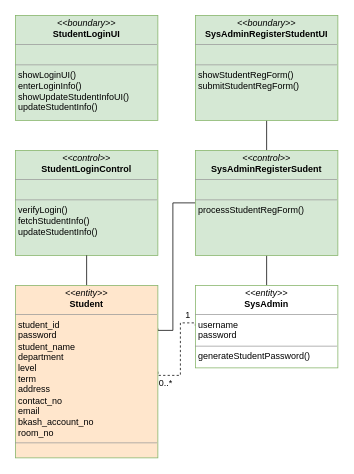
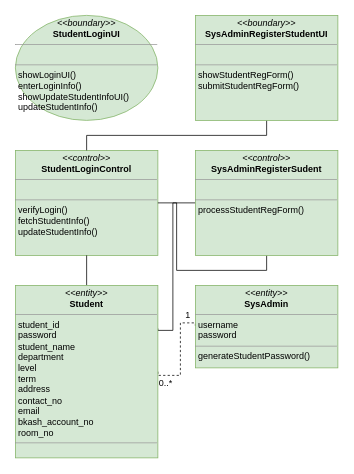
node "<<boundary>> StudentLoginUI showLoginUI() enterLoginInfo() showUpdateStudentInfoUI() updateStudentInfo()": shape rectangle -> ellipse
edge "<<boundary>> SysAdminRegisterStudentUI showStudentRegForm() submitStudentRegForm()" -- "<<control>> SysAdminRegisterSudent processStudentRegForm()": now "<<boundary>> SysAdminRegisterStudentUI showStudentRegForm() submitStudentRegForm()" -- "<<control>> StudentLoginControl verifyLogin() fetchStudentInfo() updateStudentInfo()"
edge "<<control>> SysAdminRegisterSudent processStudentRegForm()" -- "<<entity>> SysAdmin username password generateStudentPassword()": now "<<control>> SysAdminRegisterSudent processStudentRegForm()" -- "<<control>> StudentLoginControl verifyLogin() fetchStudentInfo() updateStudentInfo()"
node "<<entity>> SysAdmin username password generateStudentPassword()": fillcolor #ffffff -> #d5e8d4
node "<<entity>> Student student_id password student_name department level term address contact_no email bkash_account_no room_no": fillcolor #ffe6cc -> #d5e8d4
